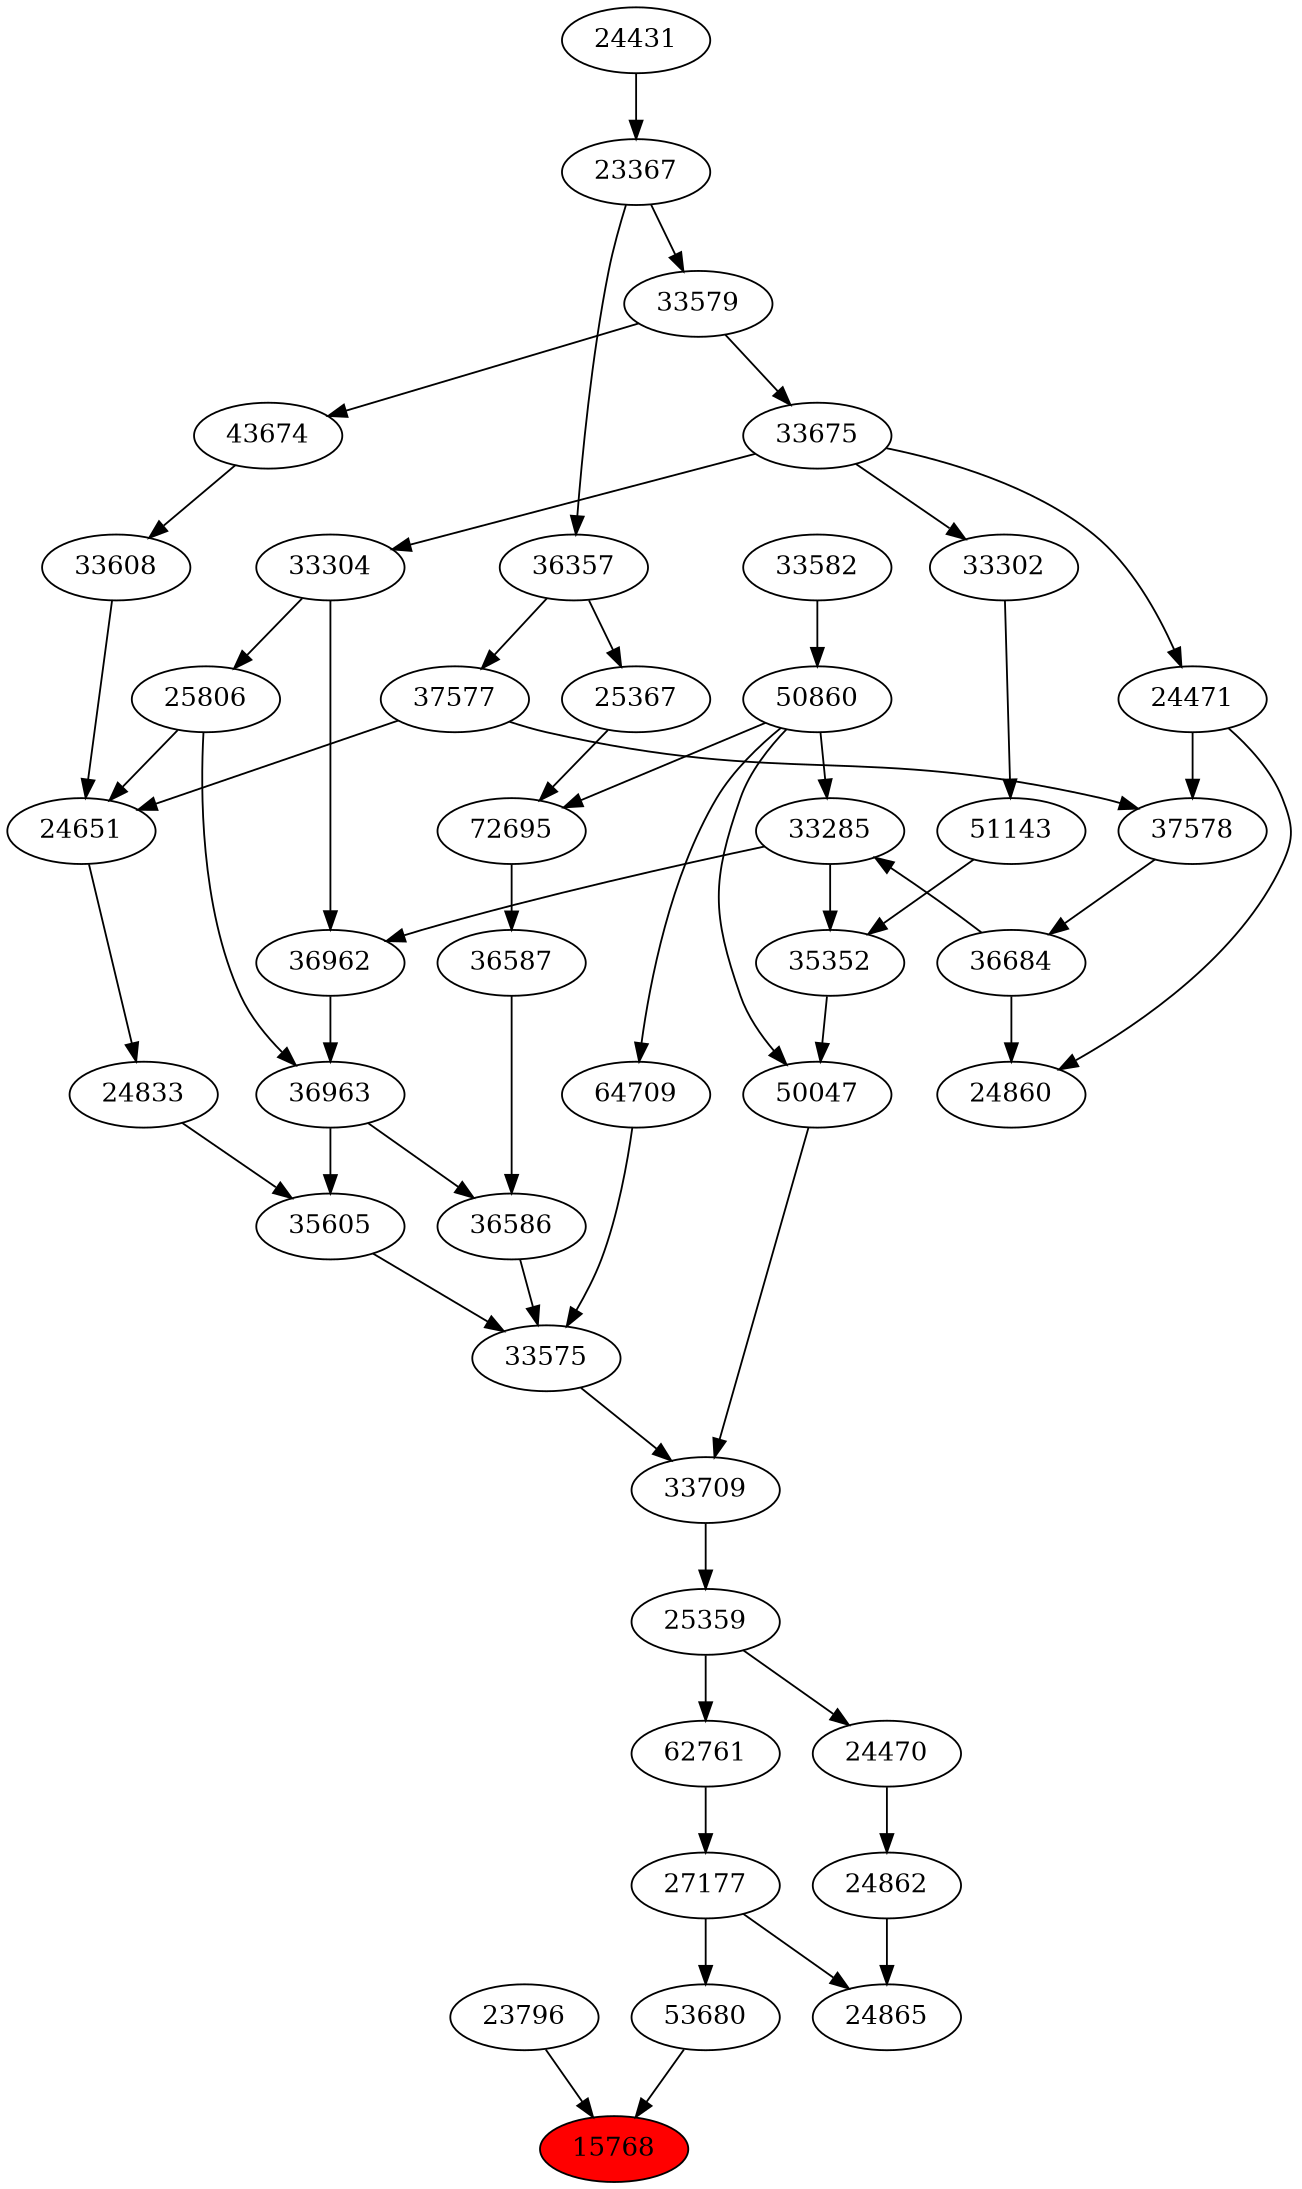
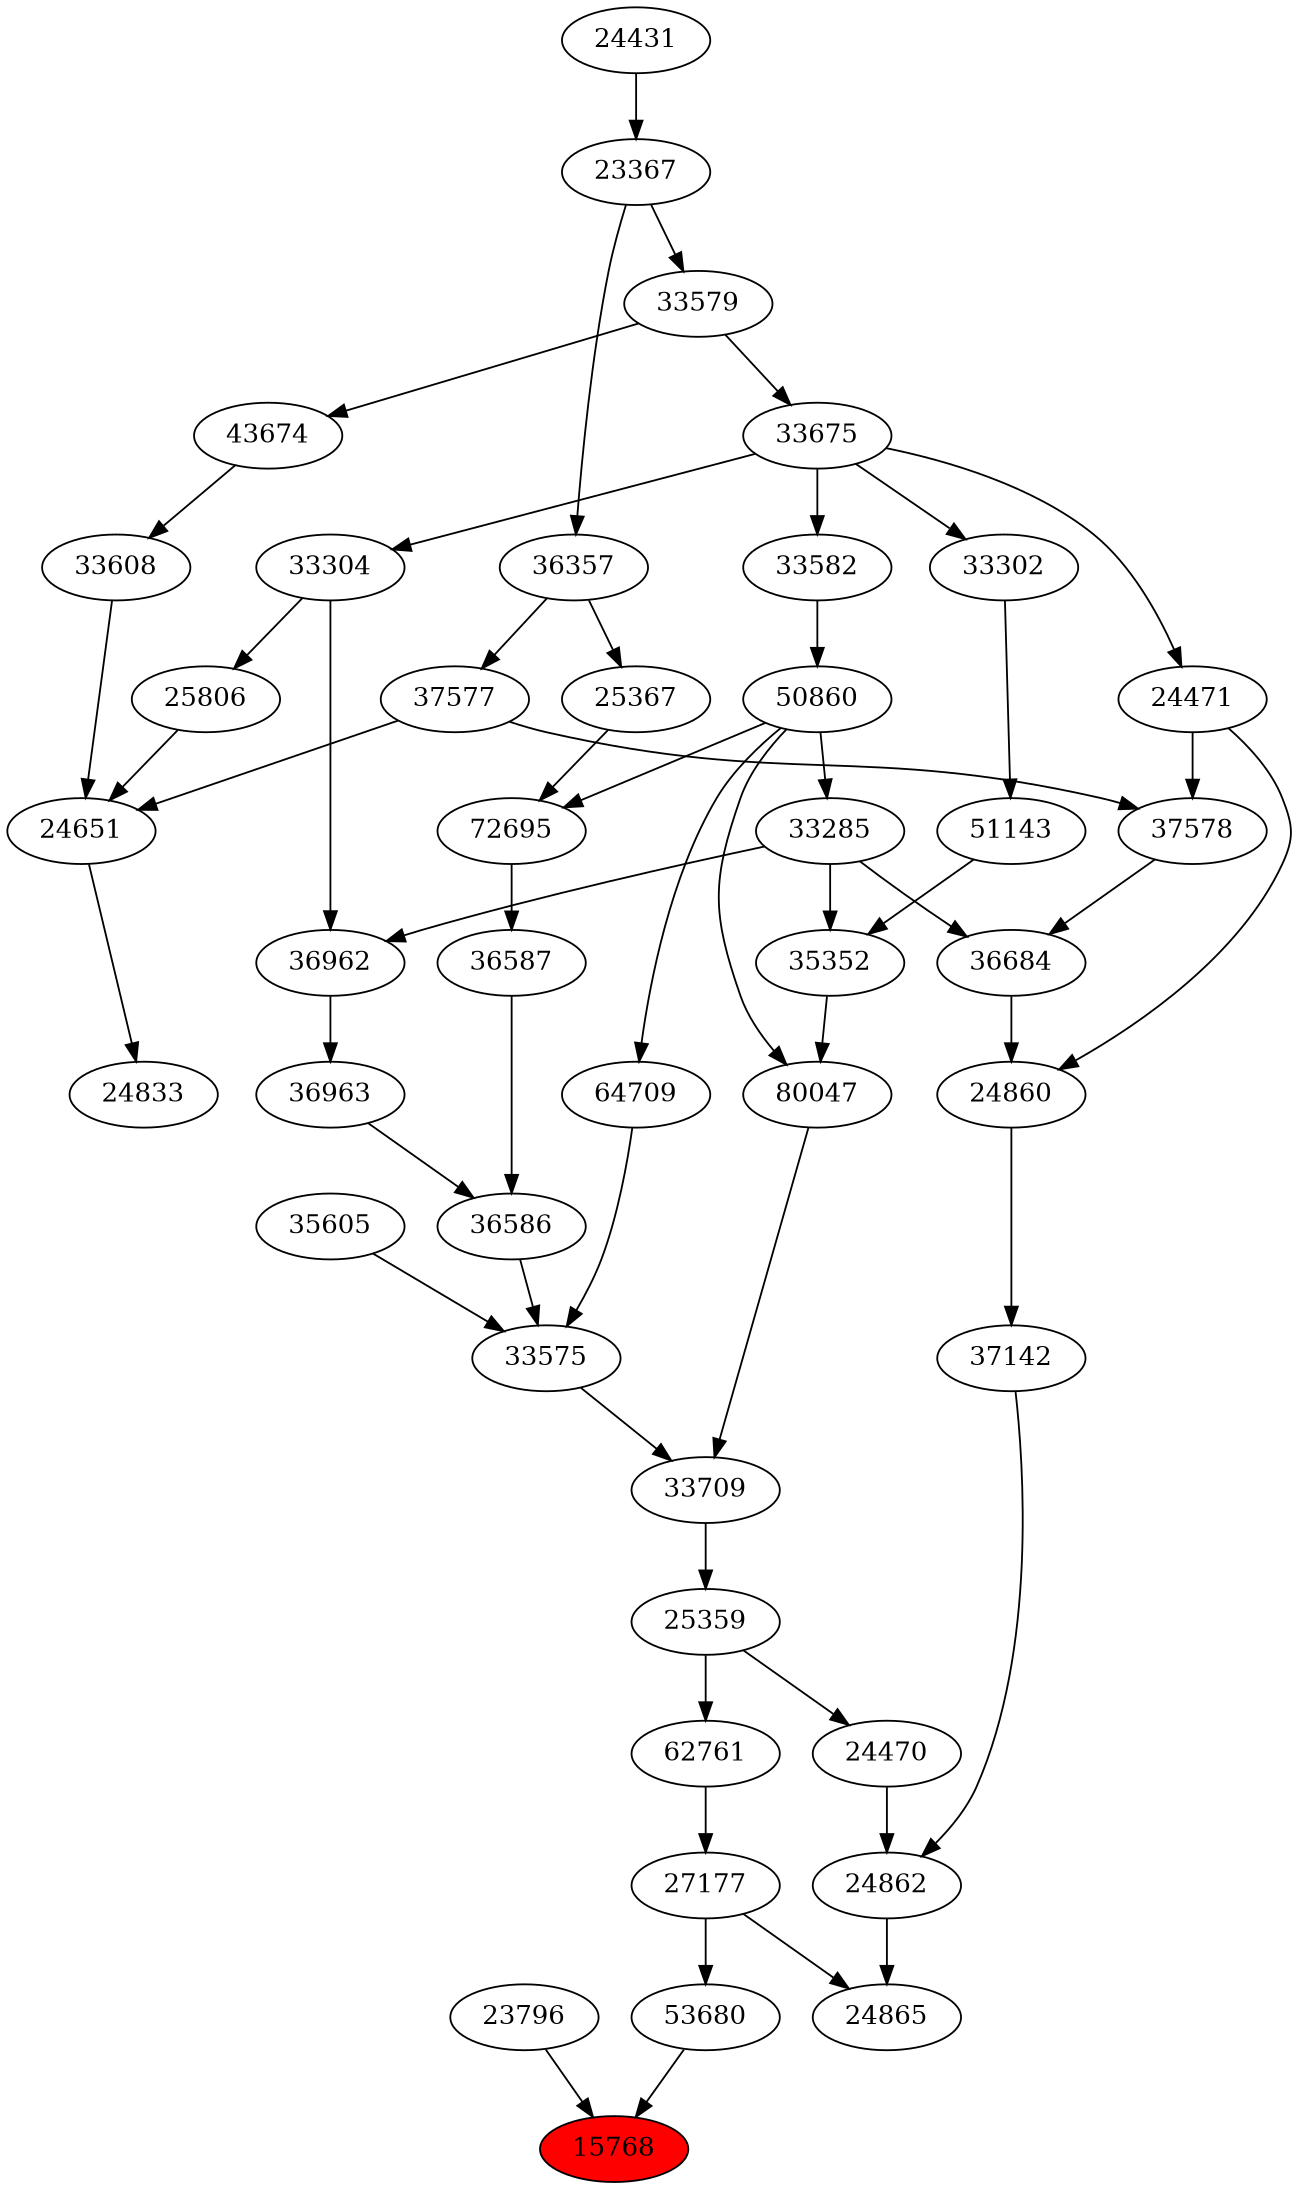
edge "33675" -> "33582": added
edge "25806" -> "36963": removed
edge "36684" -> "33285": reversed
node "50047": label "50047" -> "80047"
edge "36963" -> "35605": removed
edge "24833" -> "35605": removed
node "37142": added
